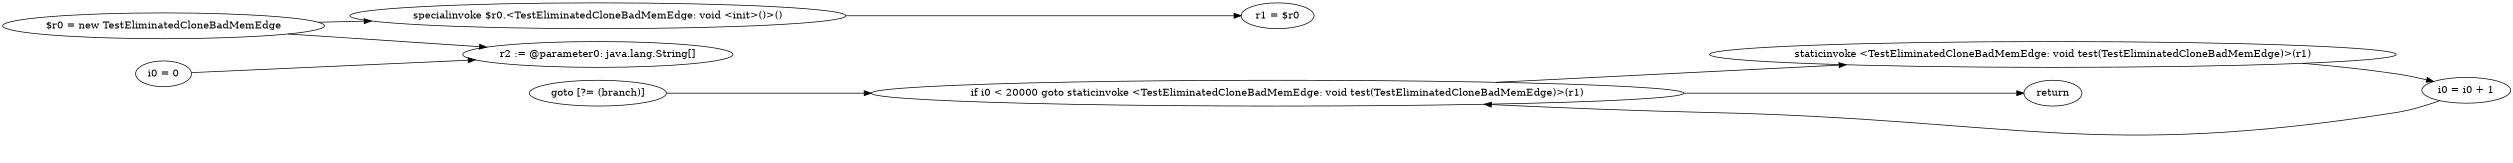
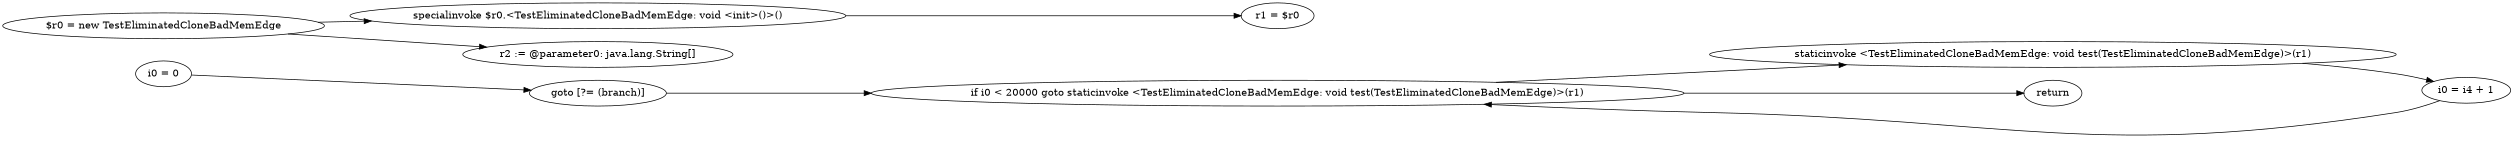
edge "i0 = 0" -> "r2 := @parameter0: java.lang.String[]": now "i0 = 0" -> "goto [?= (branch)]"
node "i0 = i0 + 1": label "i0 = i0 + 1" -> "i0 = i4 + 1"
